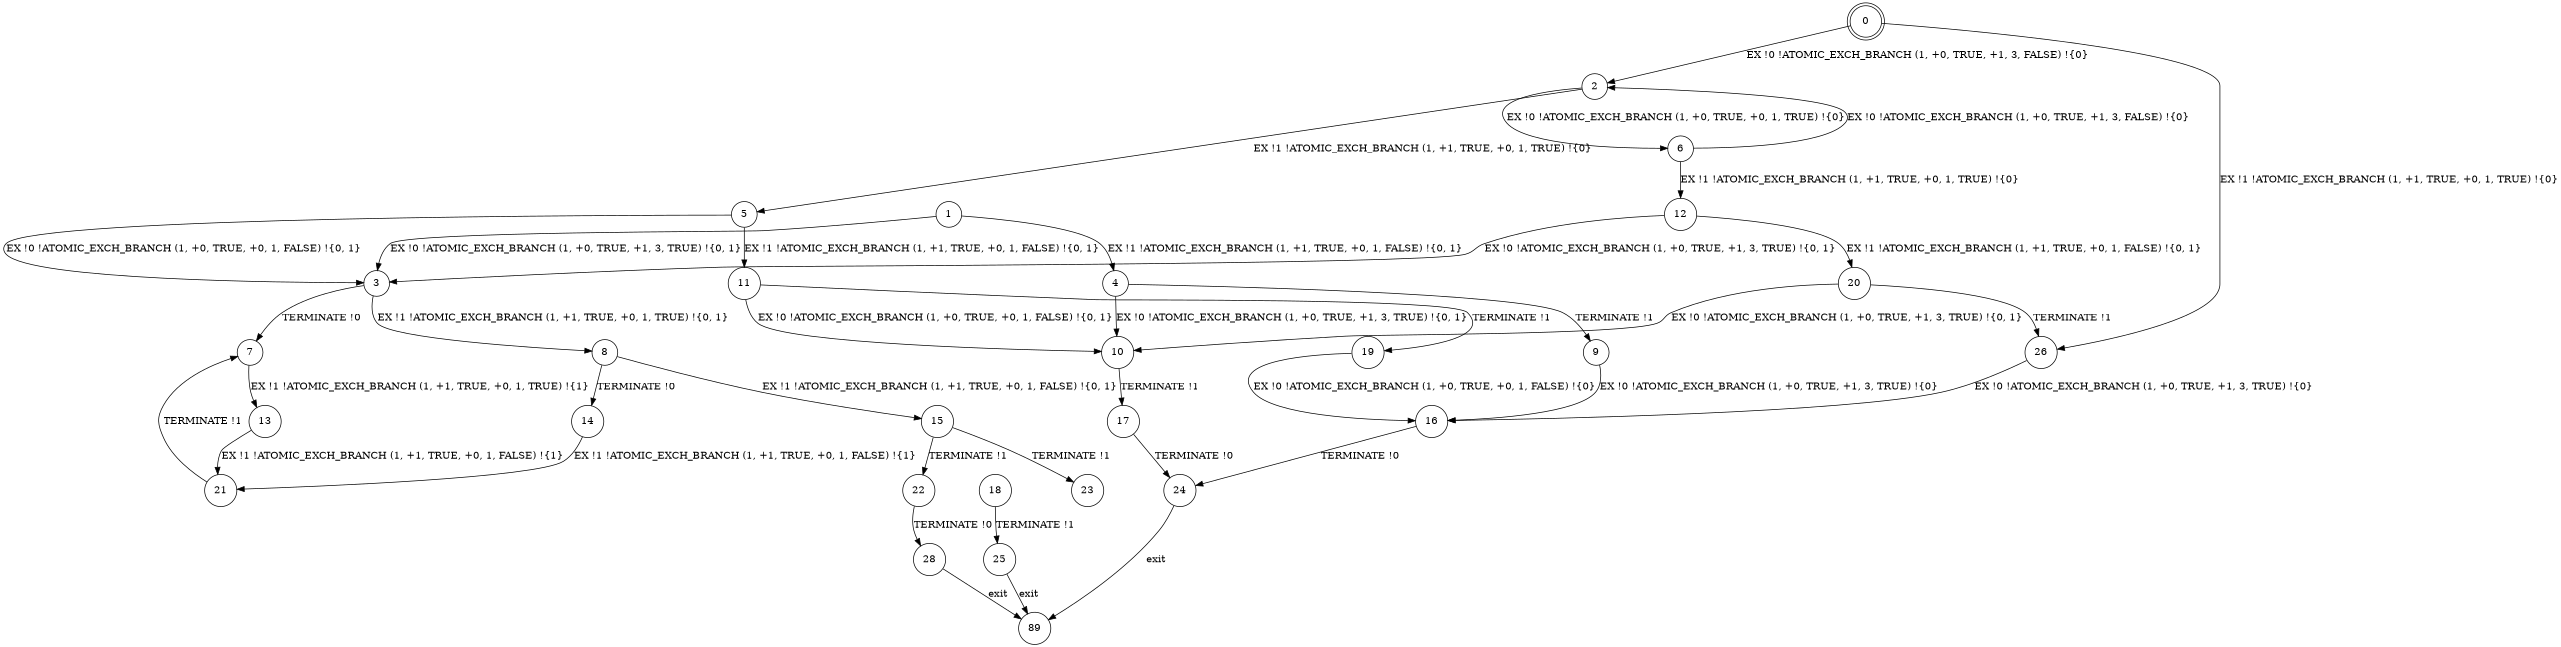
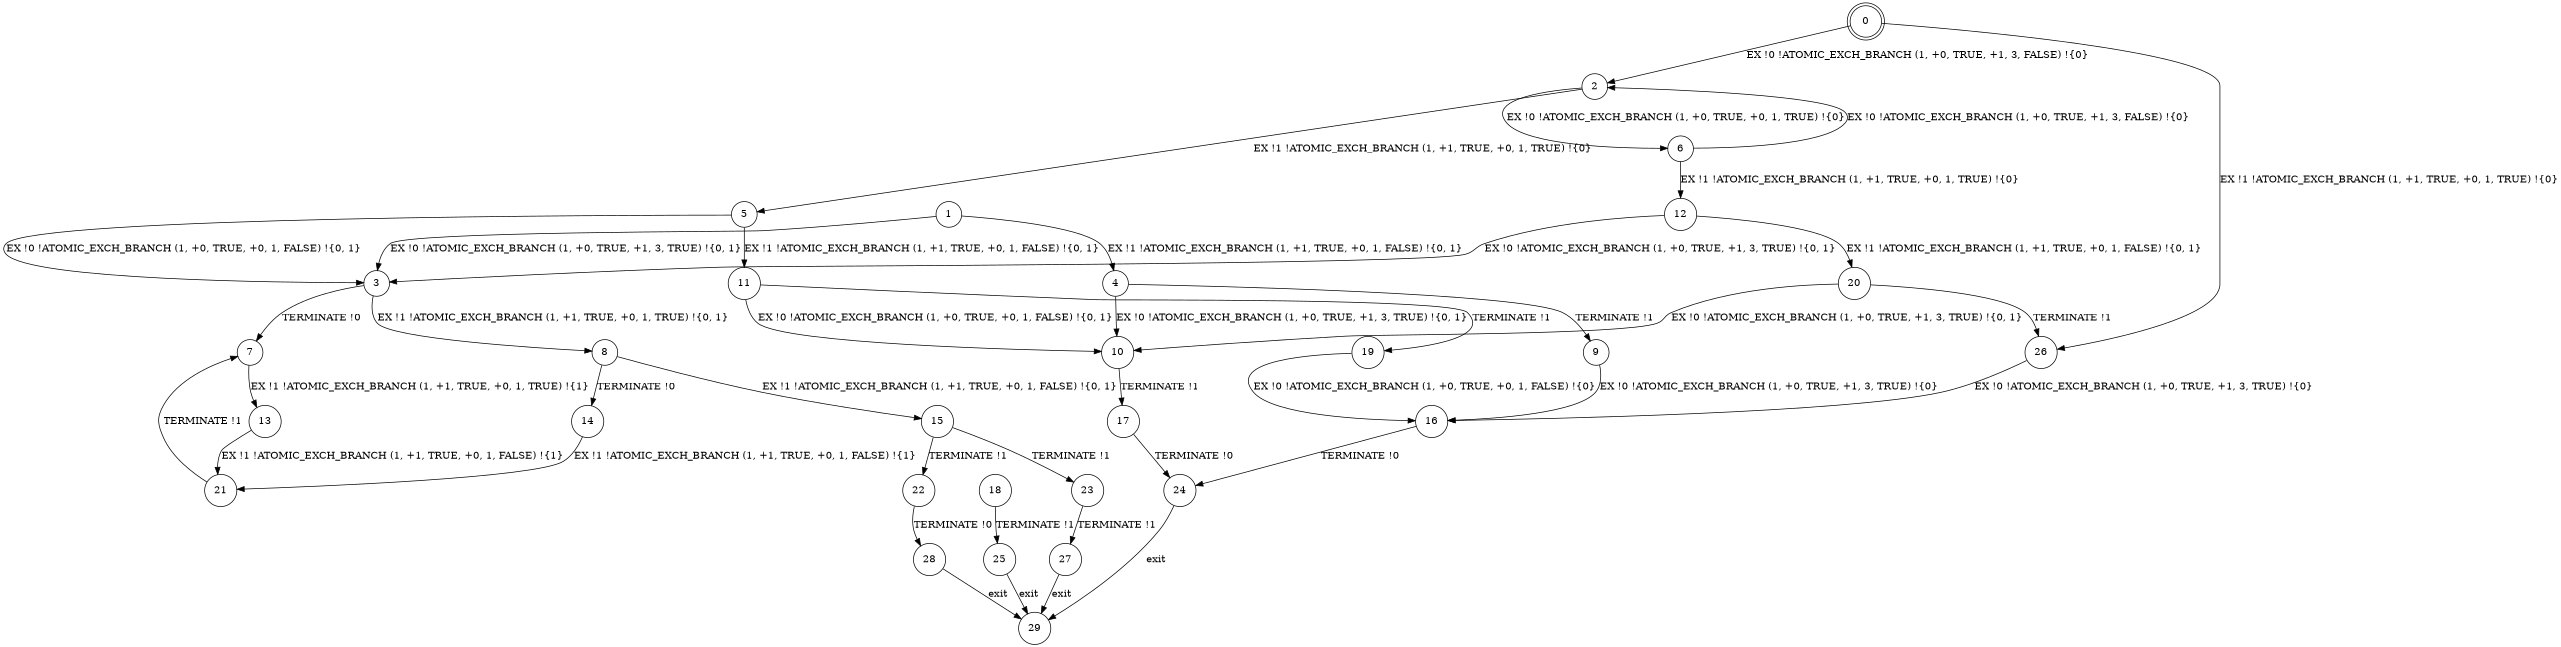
node "27": added
node "89": label "89" -> "29"
